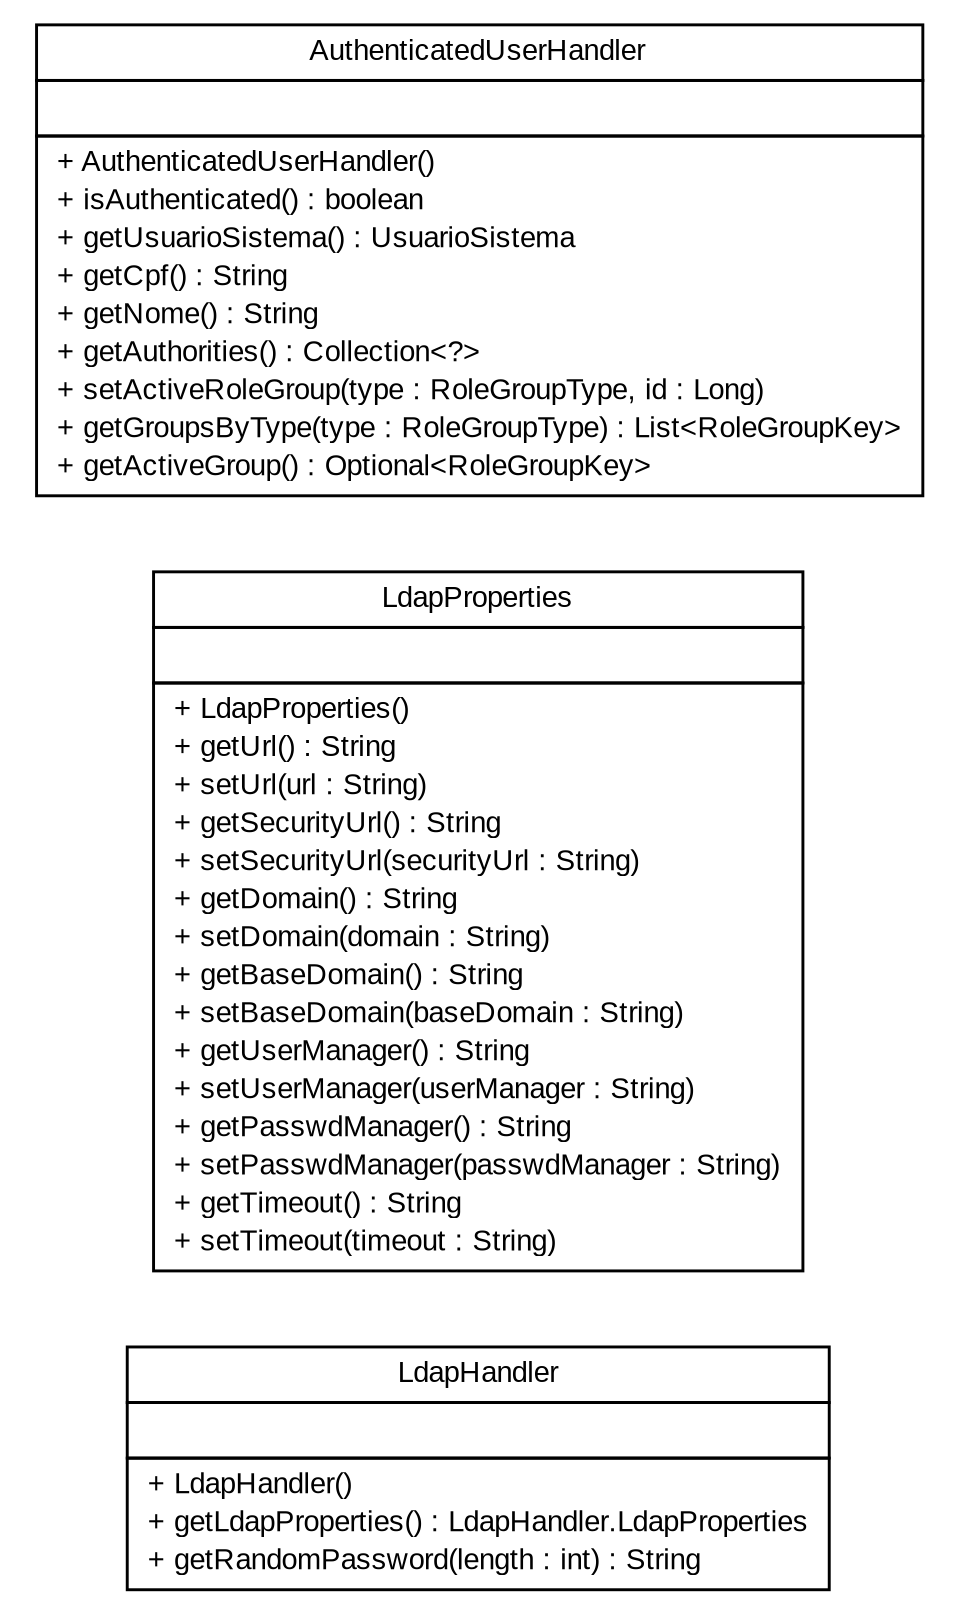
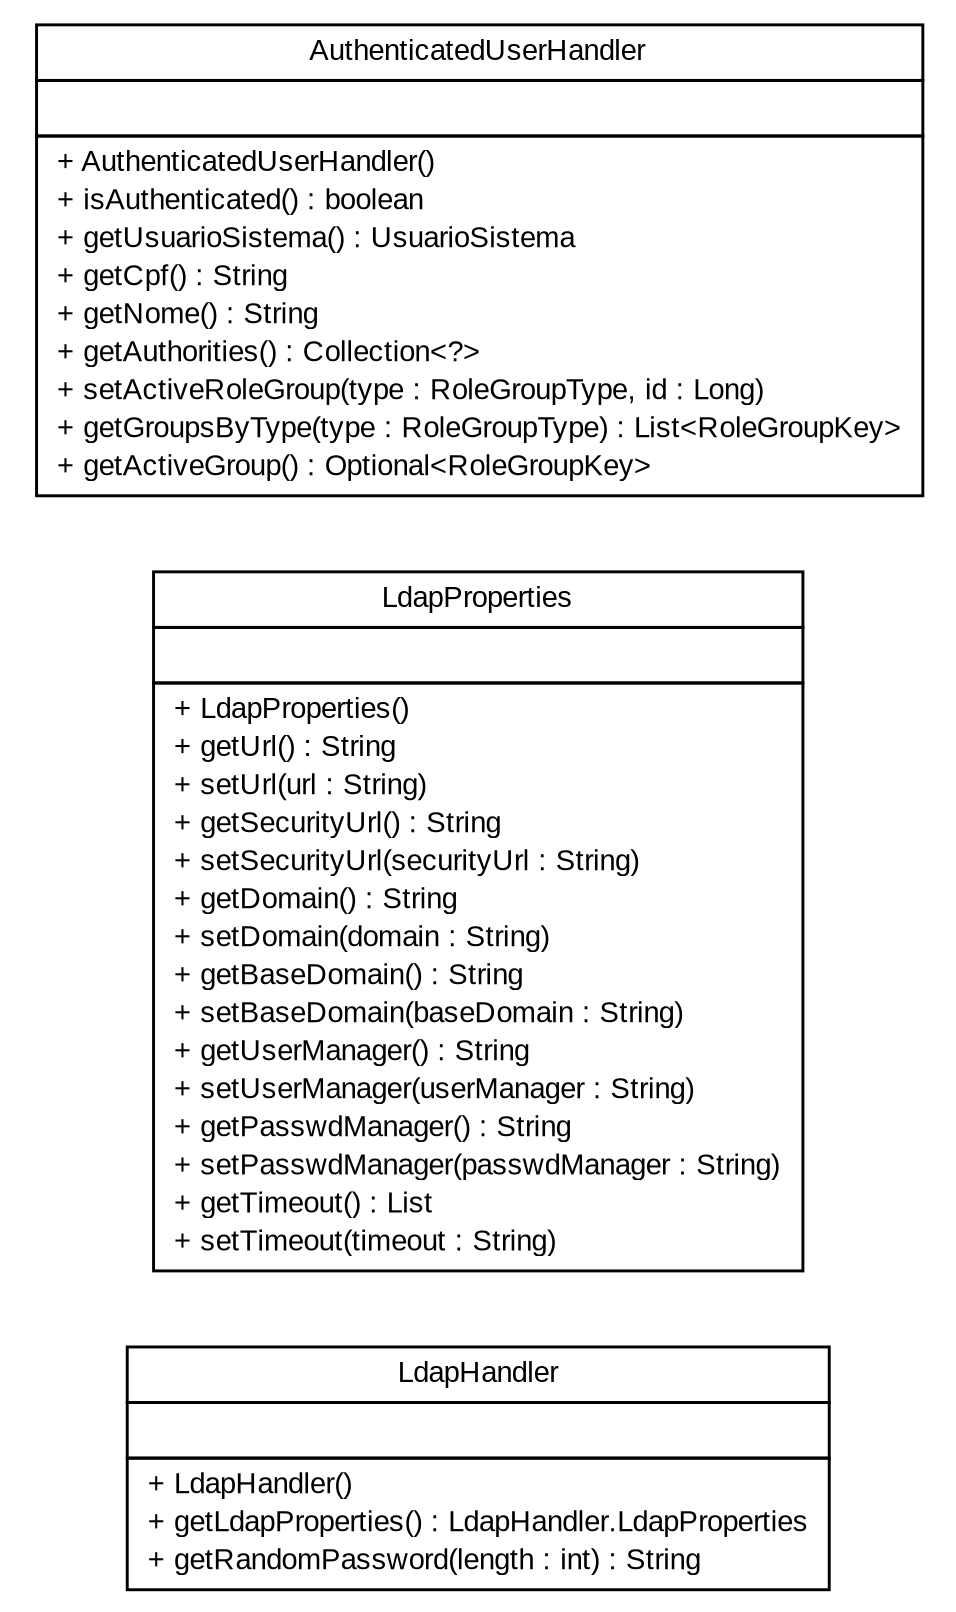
node "LdapProperties": text "+ getTimeout() : String" -> "+ getTimeout() : List"
